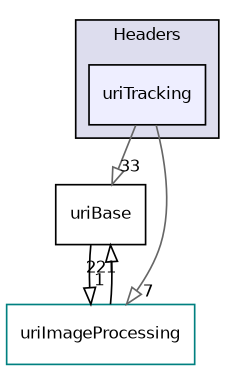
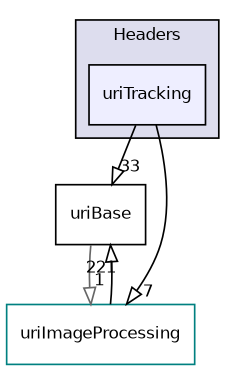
edge "uriTracking" -> "uriBase": color gray40 -> black
edge "uriTracking" -> "uriImageProcessing": color gray40 -> black
edge "uriBase" -> "uriImageProcessing": color black -> gray40
